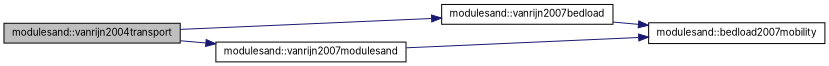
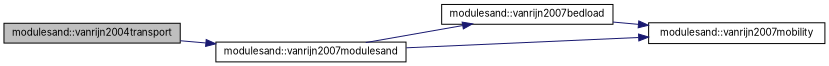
edge "modulesand::vanrijn2004transport" -> "modulesand::vanrijn2007bedload": now "modulesand::vanrijn2007modulesand" -> "modulesand::vanrijn2007bedload"
node "modulesand::bedload2007mobility": label "modulesand::bedload2007mobility" -> "modulesand::vanrijn2007mobility"
